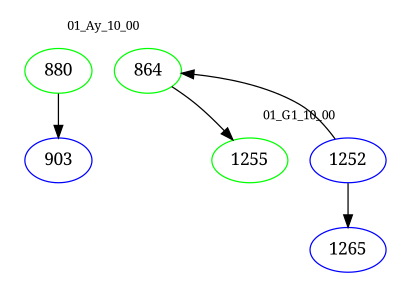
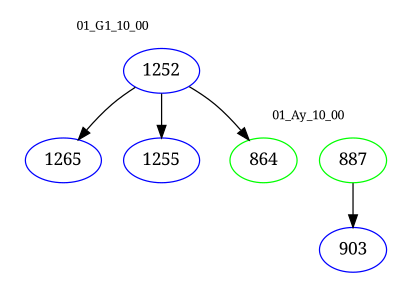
node "880": label "880" -> "887"
edge "864" -> "1255": now "1252" -> "1255"
node "1255": color green -> blue
